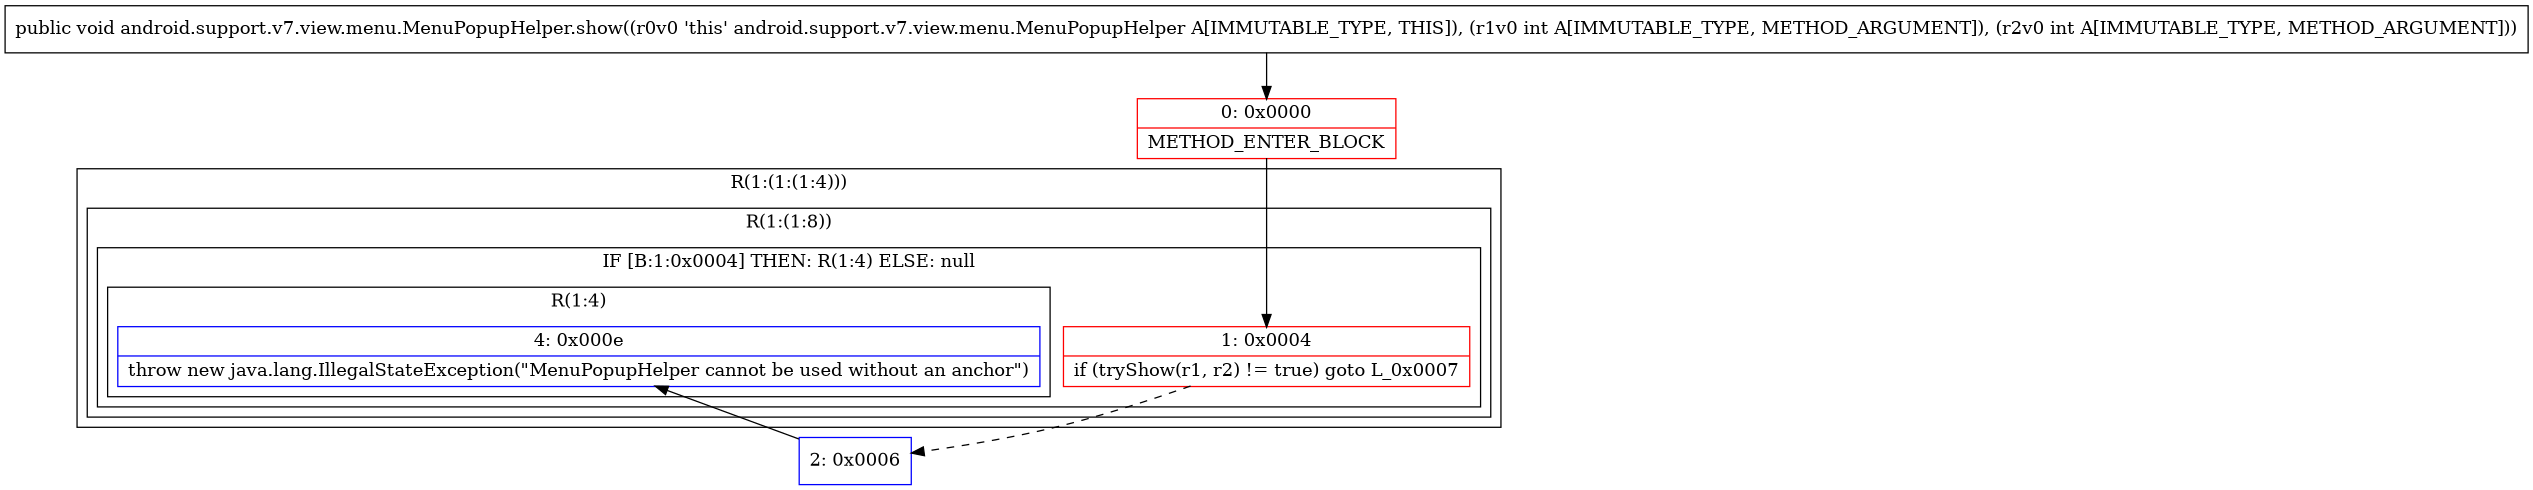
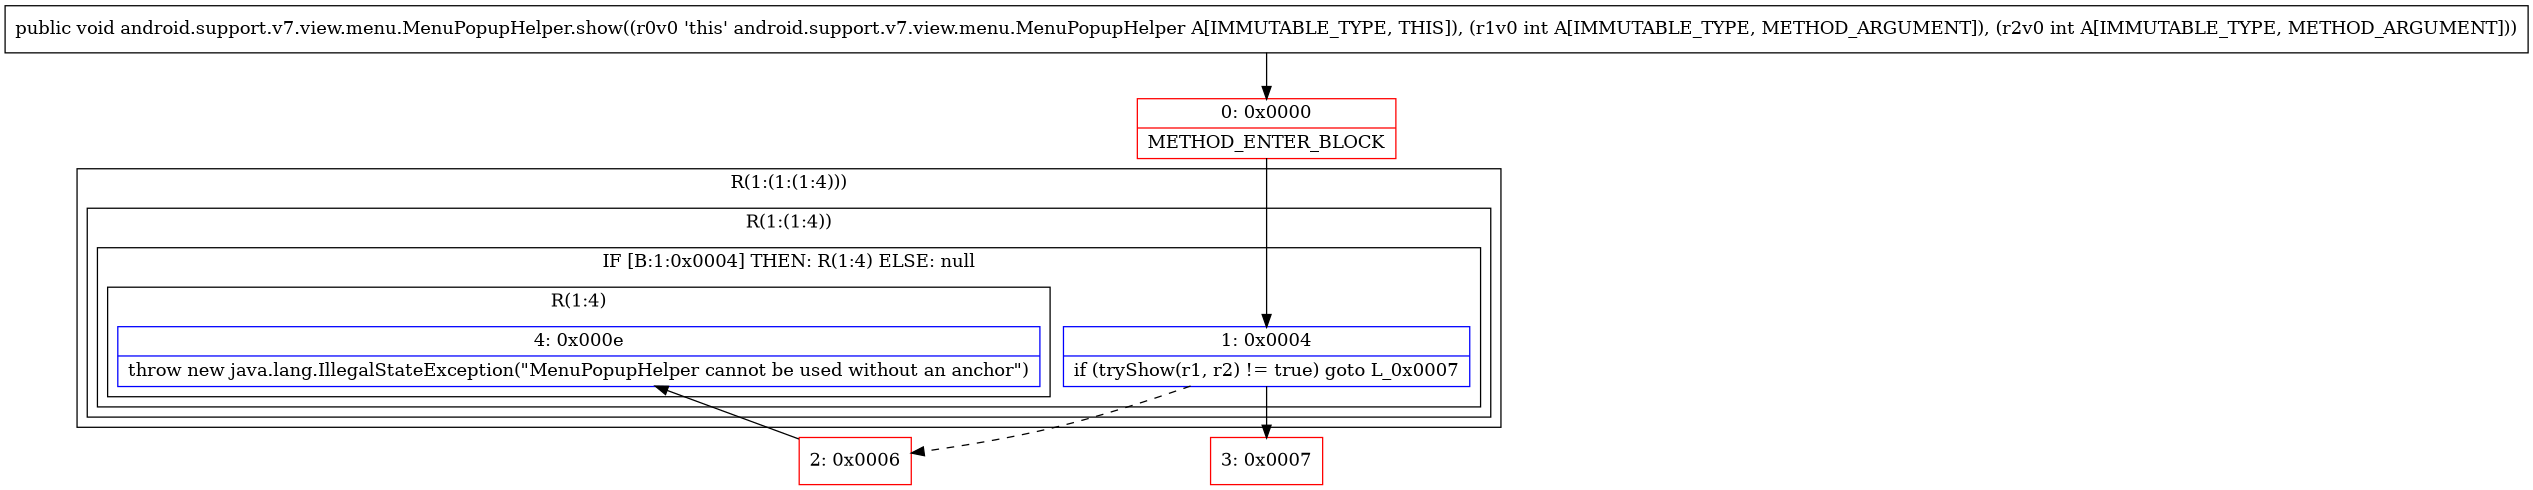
cluster "R(1:(1:8))": label "R(1:(1:8))" -> "R(1:(1:4))"
node "1: 0x0004": color red -> blue
node "2: 0x0006": color blue -> red
node "3: 0x0007": added
